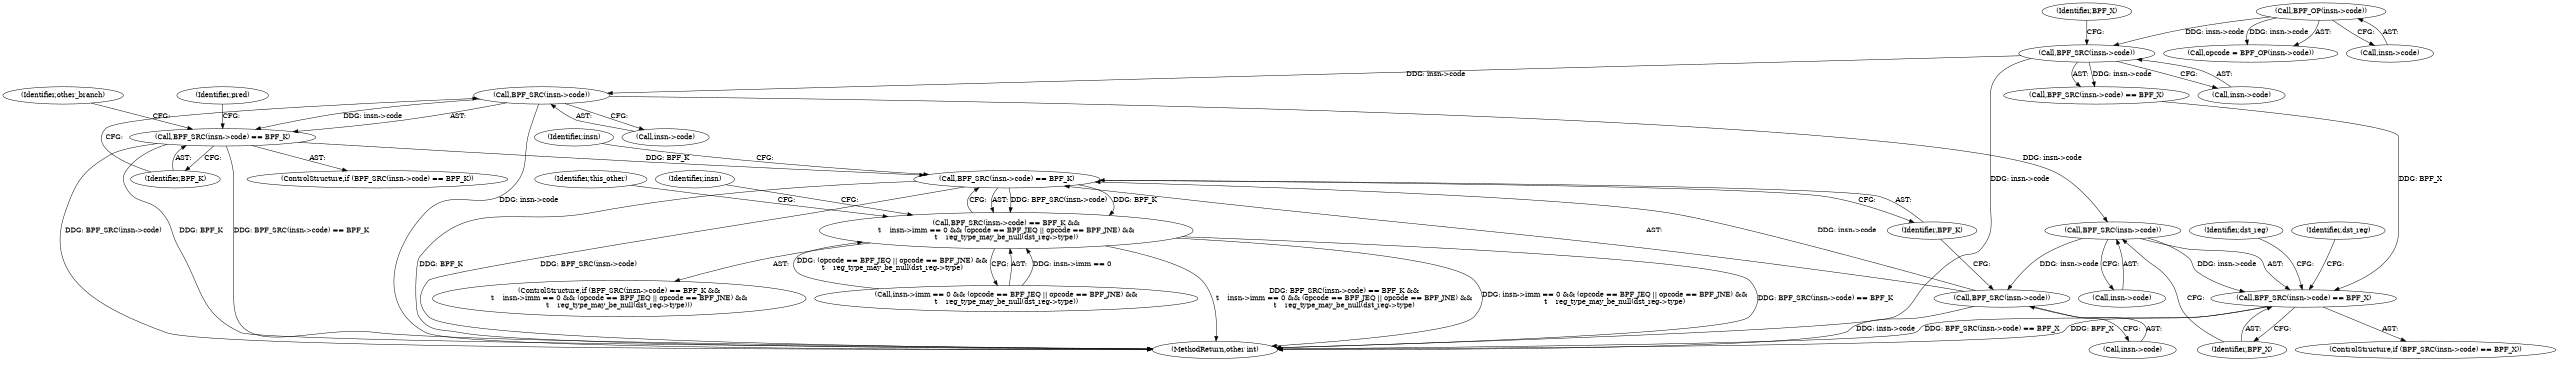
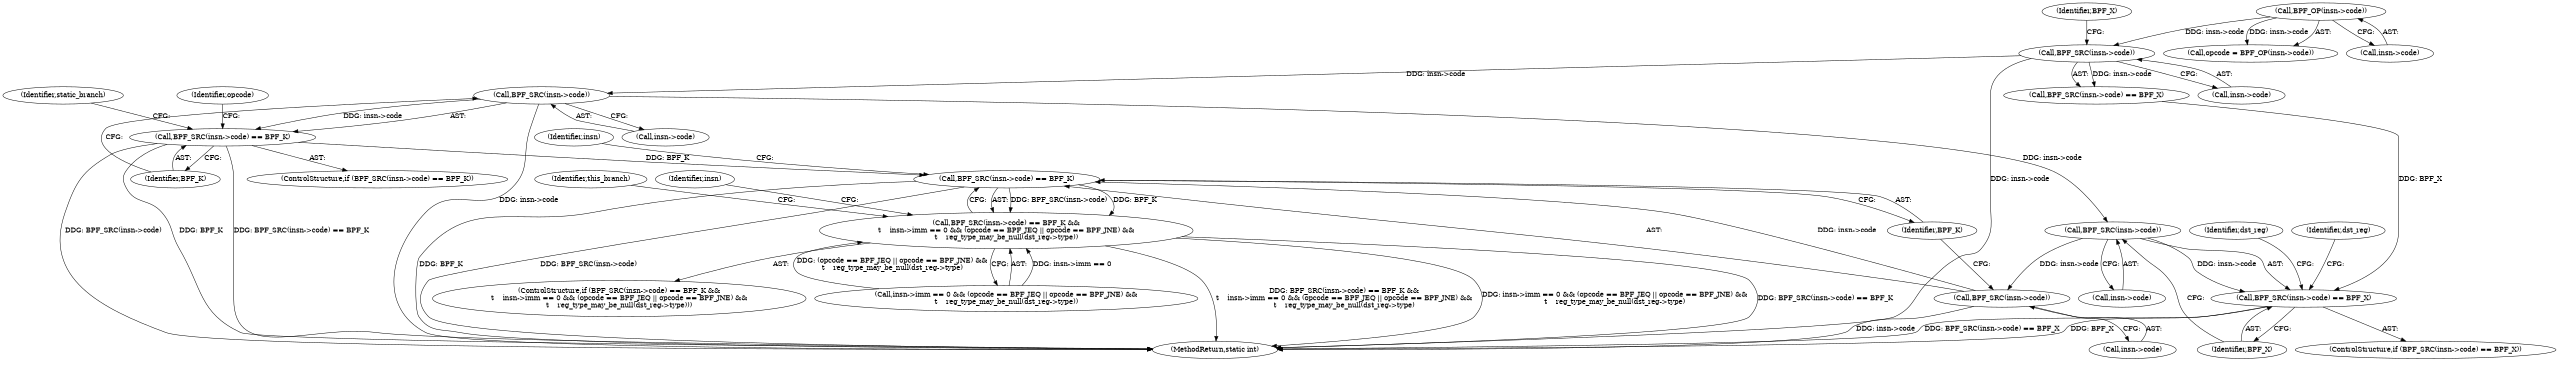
node "(Identifier,other_branch)": label "(Identifier,other_branch)" -> "(Identifier,static_branch)"
node "(Identifier,pred)": label "(Identifier,pred)" -> "(Identifier,opcode)"
node "(Identifier,this_other)": label "(Identifier,this_other)" -> "(Identifier,this_branch)"
node "(MethodReturn,other int)": label "(MethodReturn,other int)" -> "(MethodReturn,static int)"
